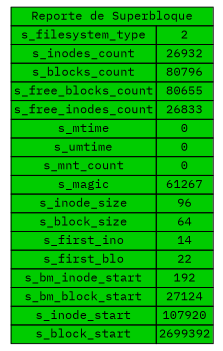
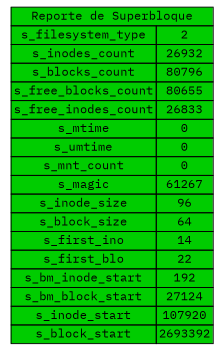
node "Reporte de Superbloque": text "2699392" -> "2693392"
